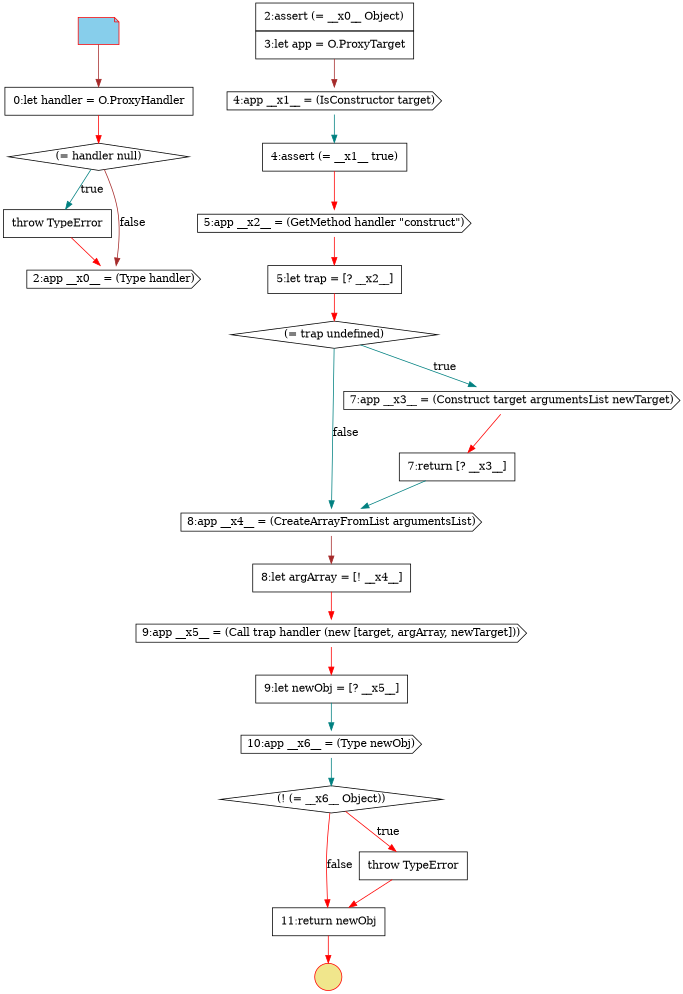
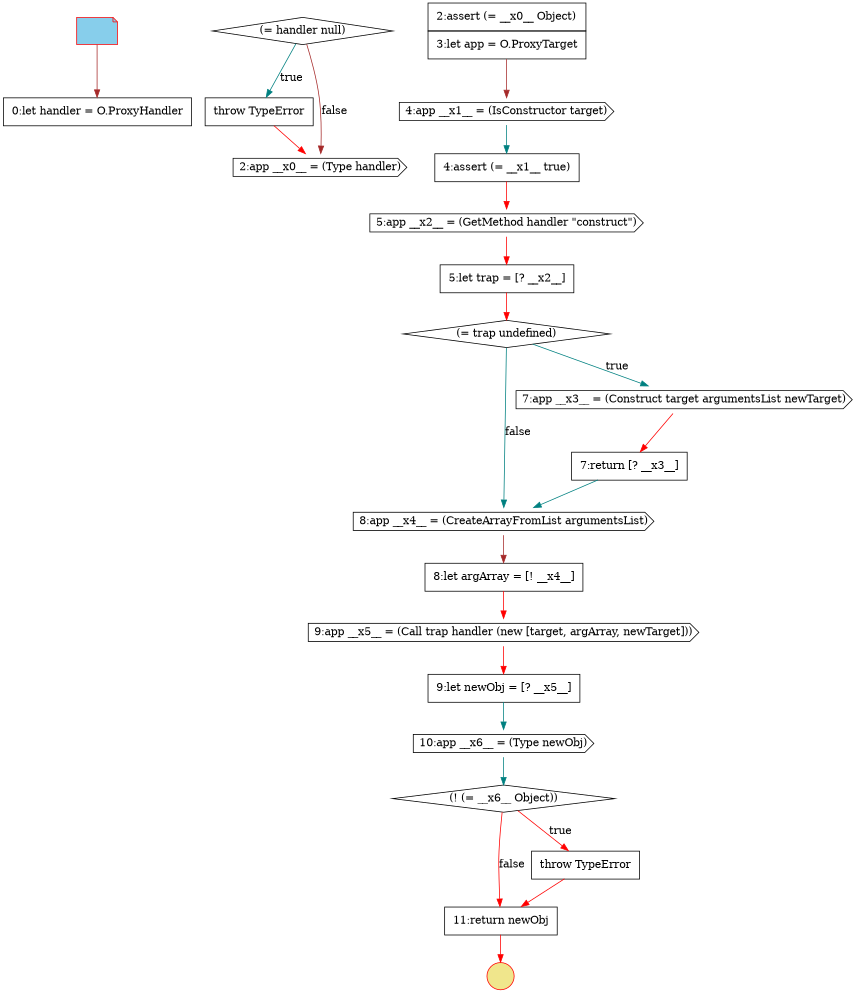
edge "0:let handler = O.ProxyHandler" -> "(= handler null)": removed
